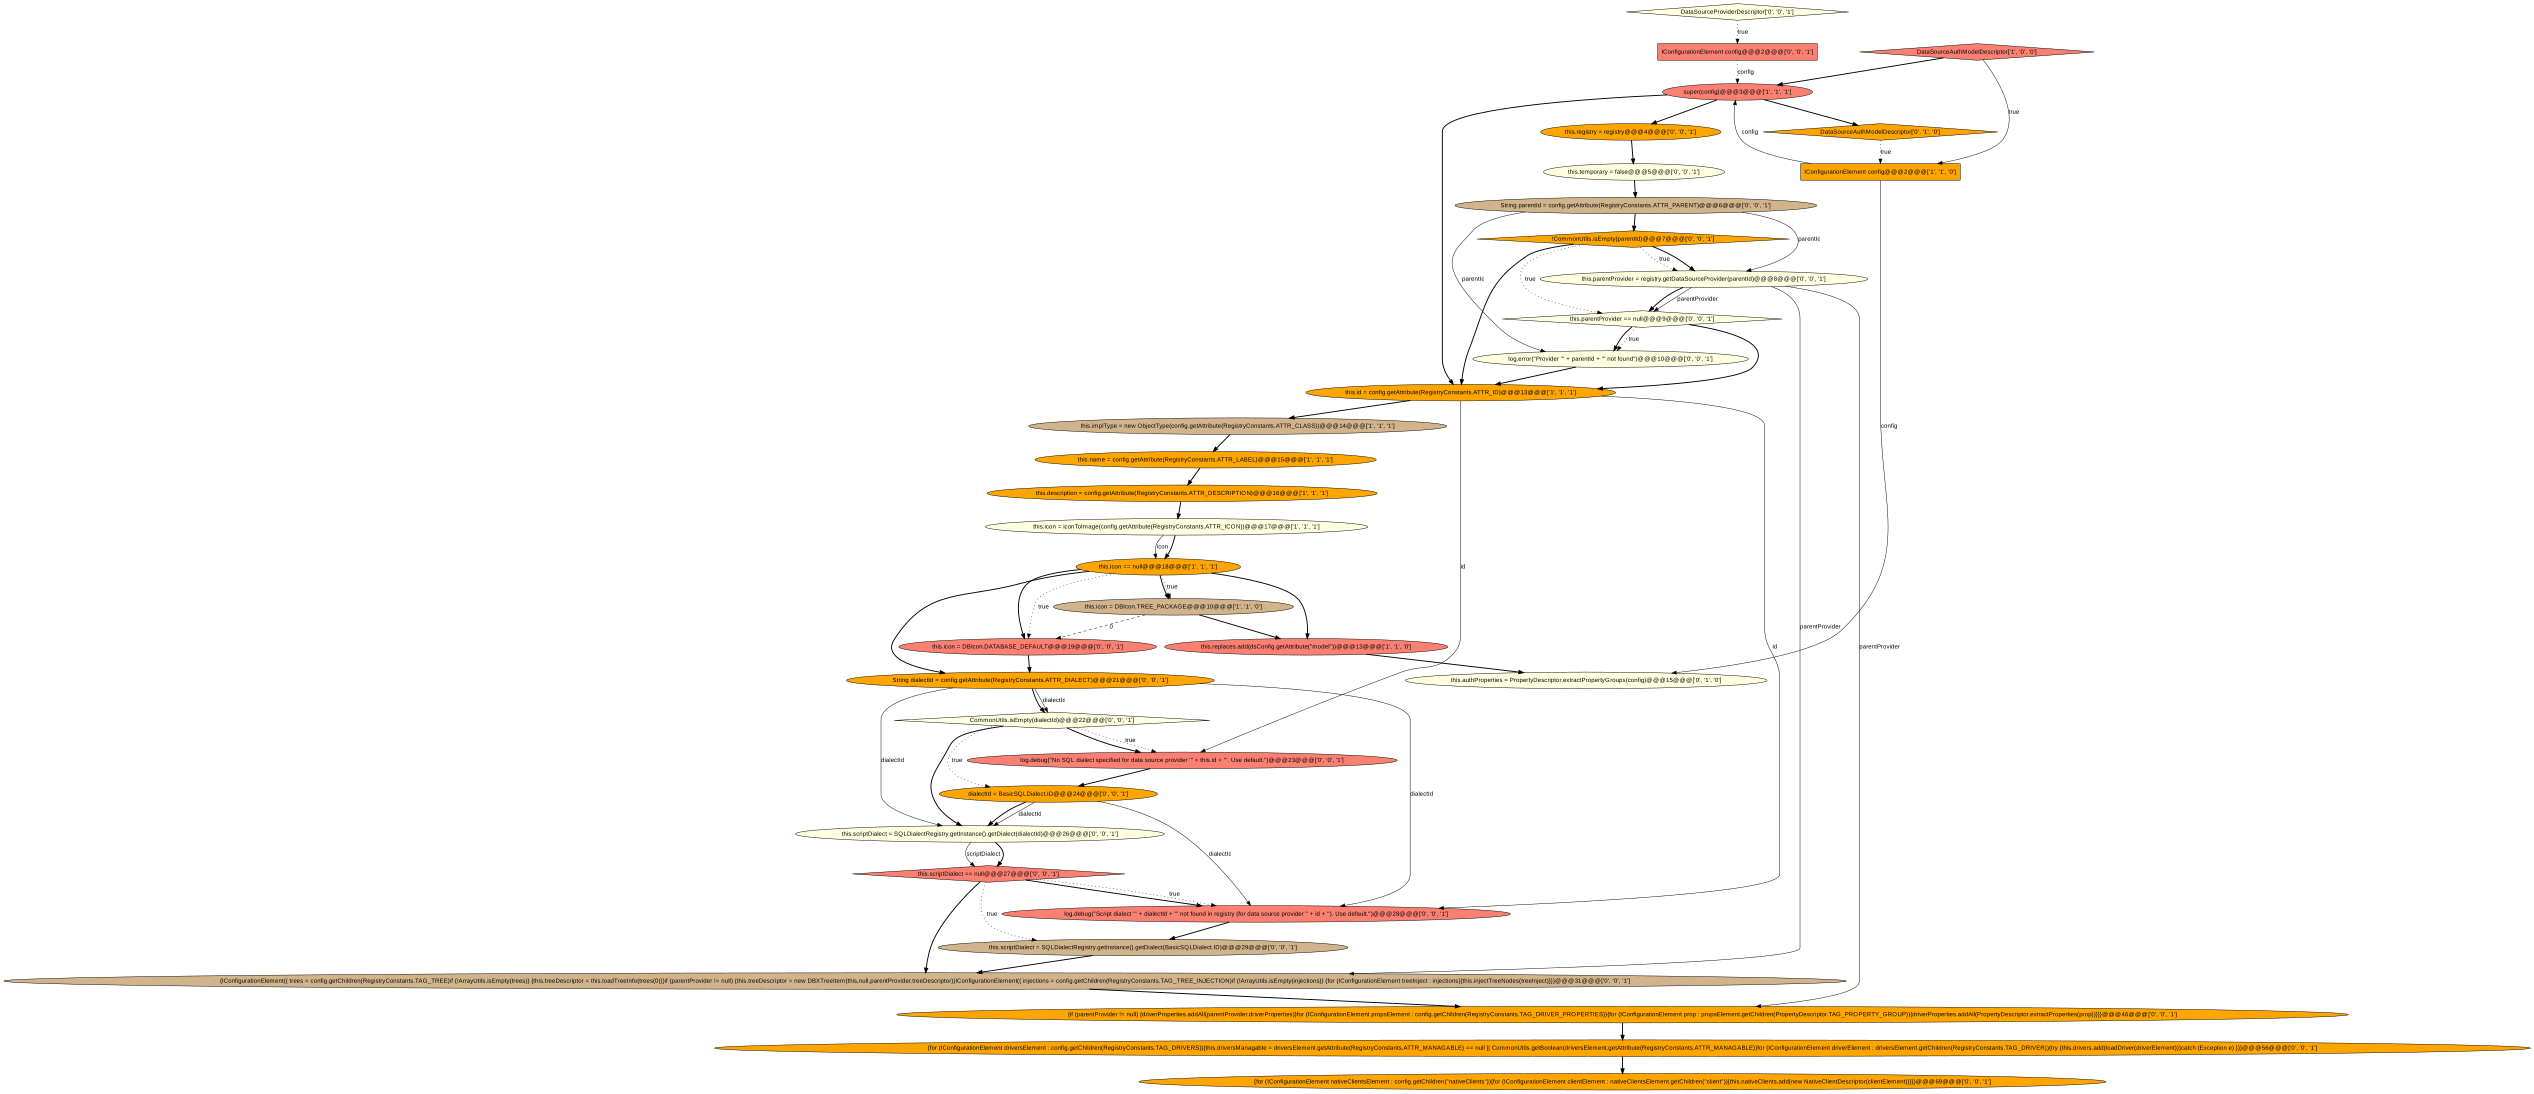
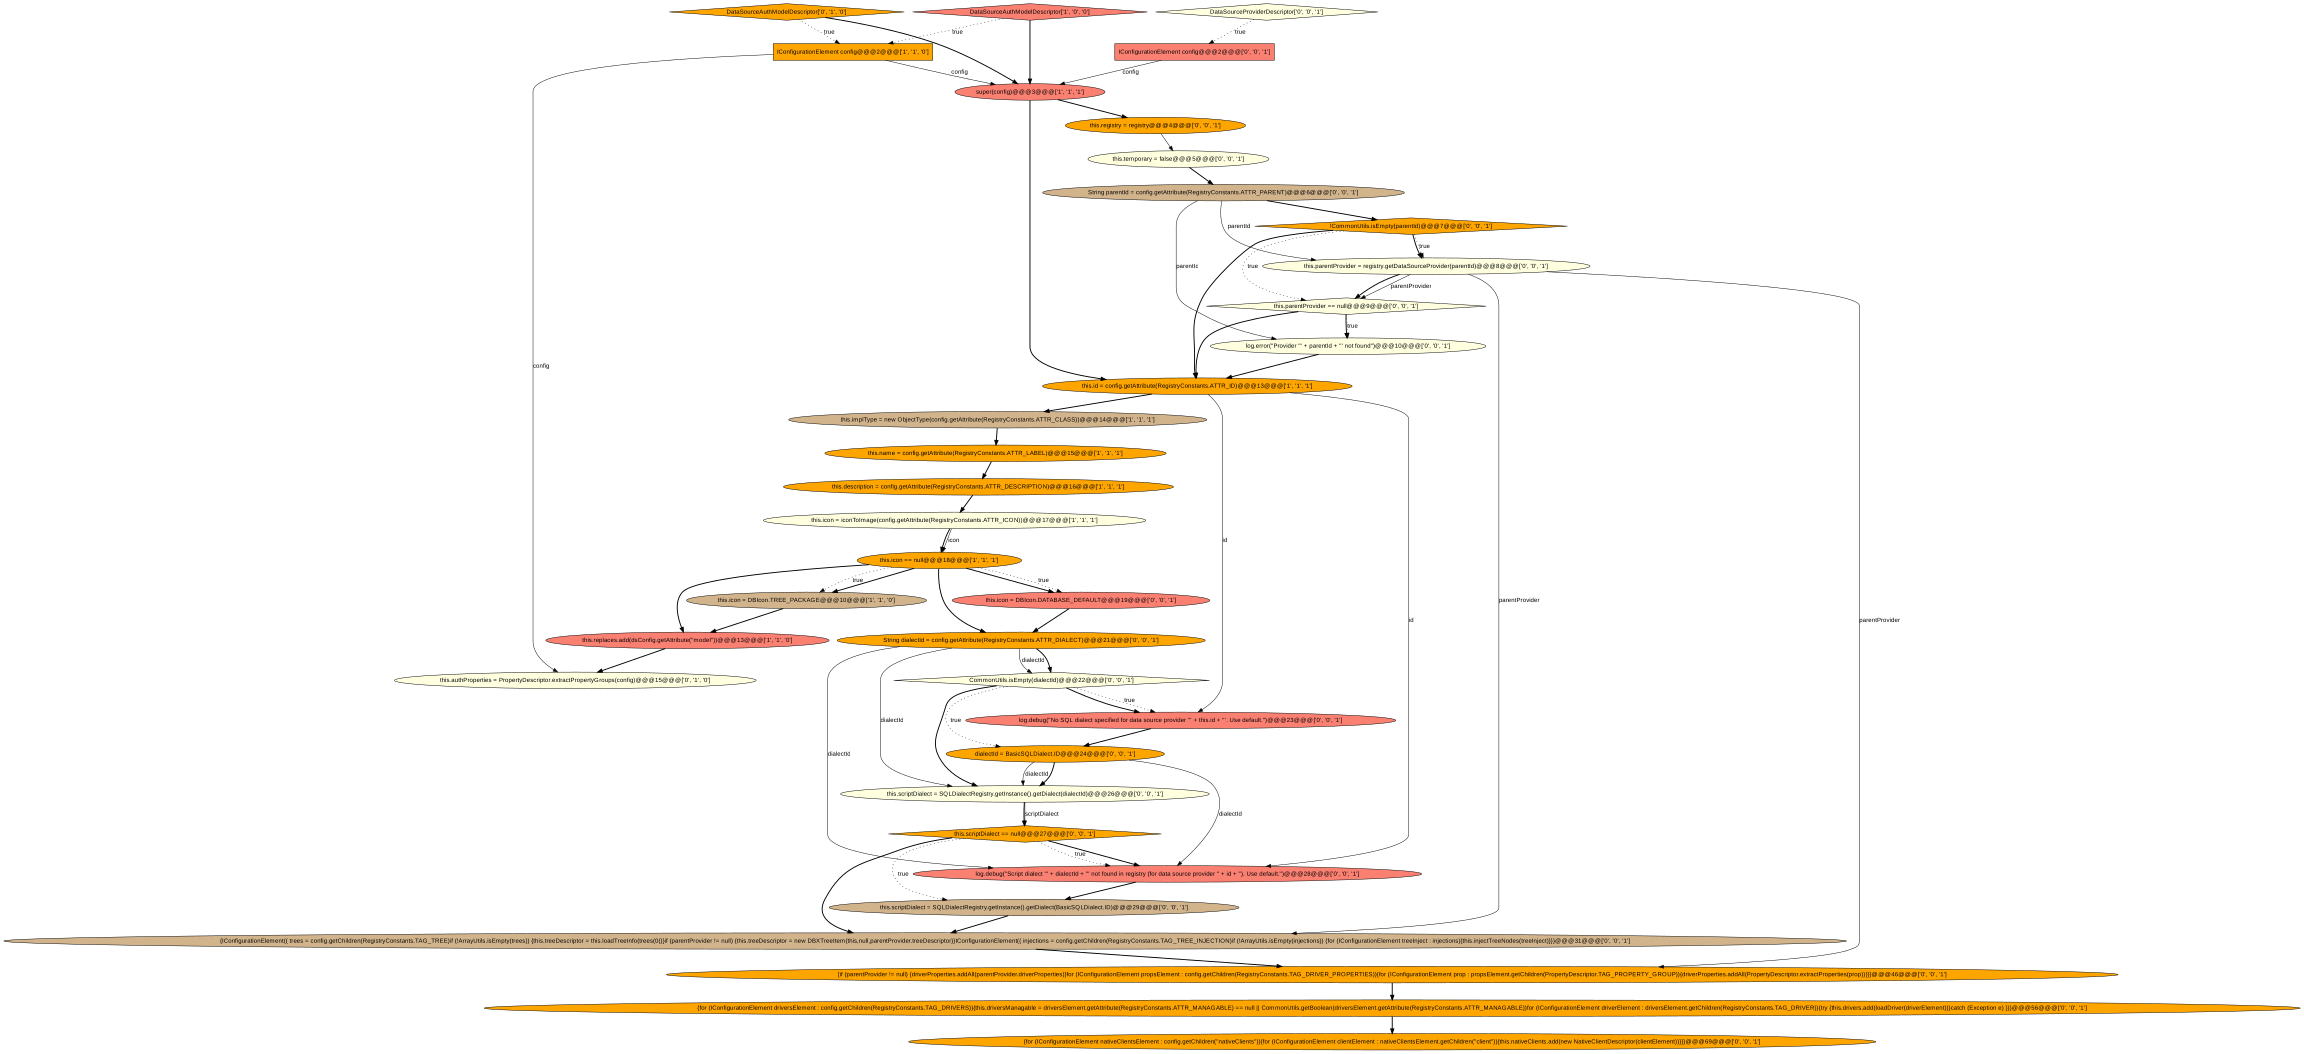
edge "IConfigurationElement config@@@2@@@['0', '0', '1']" -> "super(config)@@@3@@@['1', '1', '1']": style dotted -> solid
edge "super(config)@@@3@@@['1', '1', '1']" -> "DataSourceAuthModelDescriptor['0', '1', '0']": reversed
edge "DataSourceAuthModelDescriptor['1', '0', '0']" -> "IConfigurationElement config@@@2@@@['1', '1', '0']": style solid -> dotted
edge "this.registry = registry@@@4@@@['0', '0', '1']" -> "this.temporary = false@@@5@@@['0', '0', '1']": style bold -> solid
edge "this.icon = DBIcon.TREE_PACKAGE@@@10@@@['1', '1', '0']" -> "this.icon = DBIcon.DATABASE_DEFAULT@@@19@@@['0', '0', '1']": removed, label "0"
node "this.scriptDialect == null@@@27@@@['0', '0', '1']": fillcolor salmon -> orange
